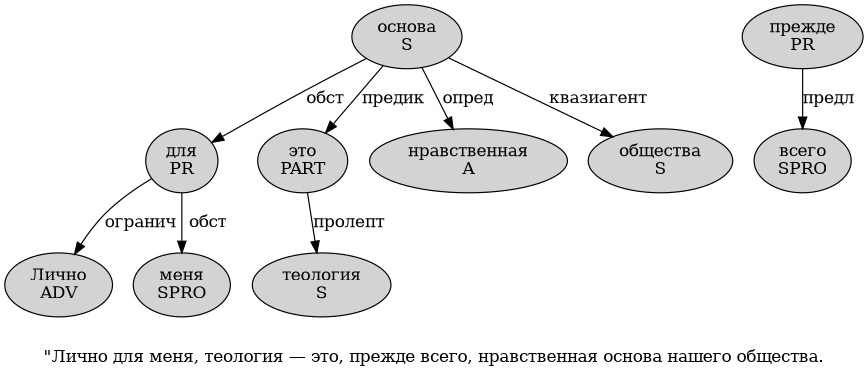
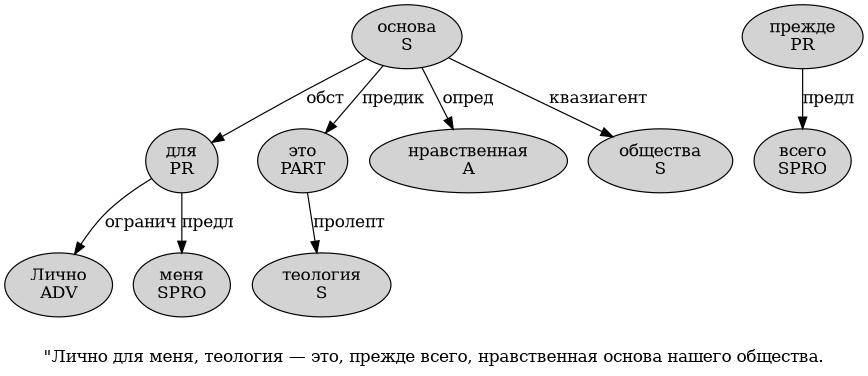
edge "для PR" -> "меня SPRO": label "обст" -> "предл"
